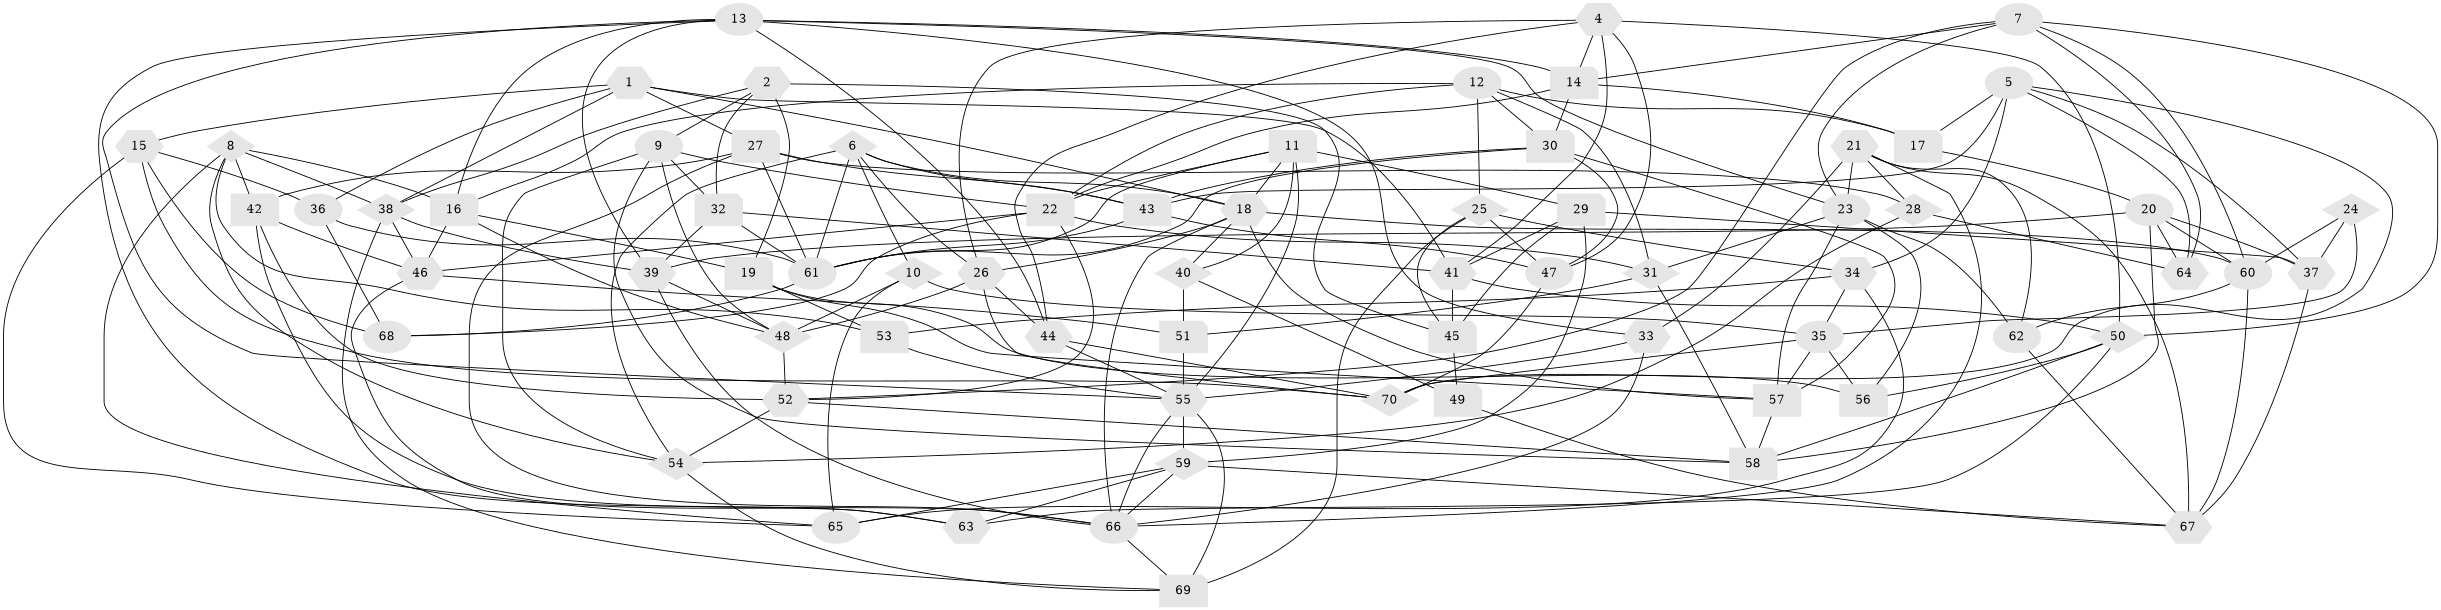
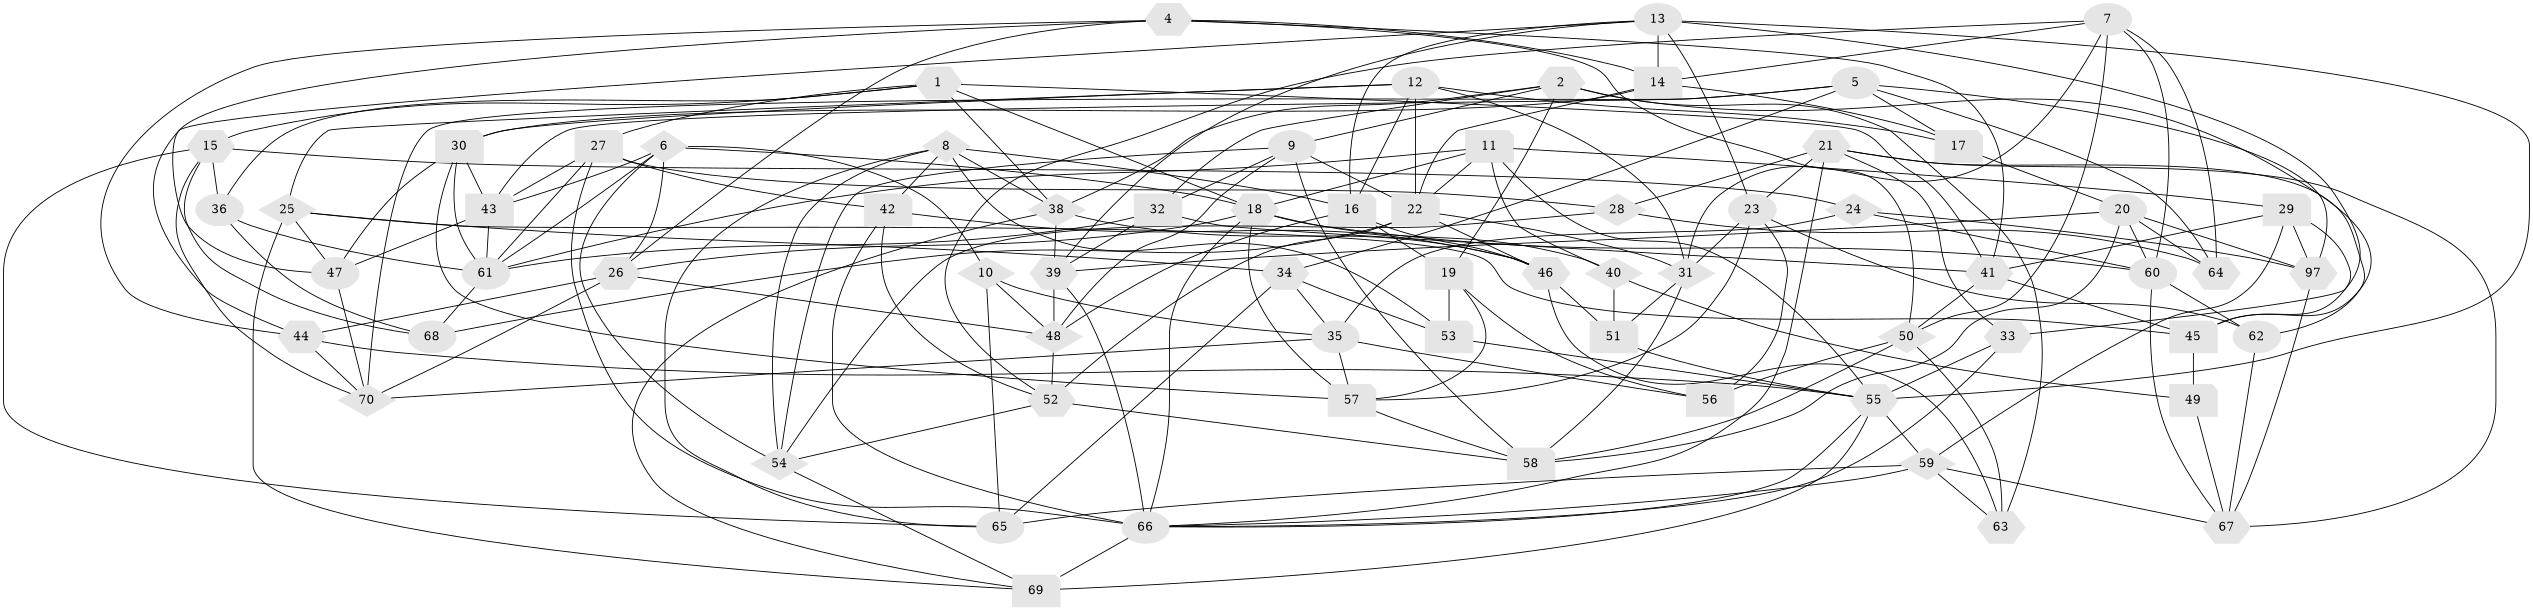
edge "7" -- "23": now "7" -- "31"
edge "15" -- "24": added
node "37": label "37" -> "97"
edge "13" -- "63": now "2" -- "63"
